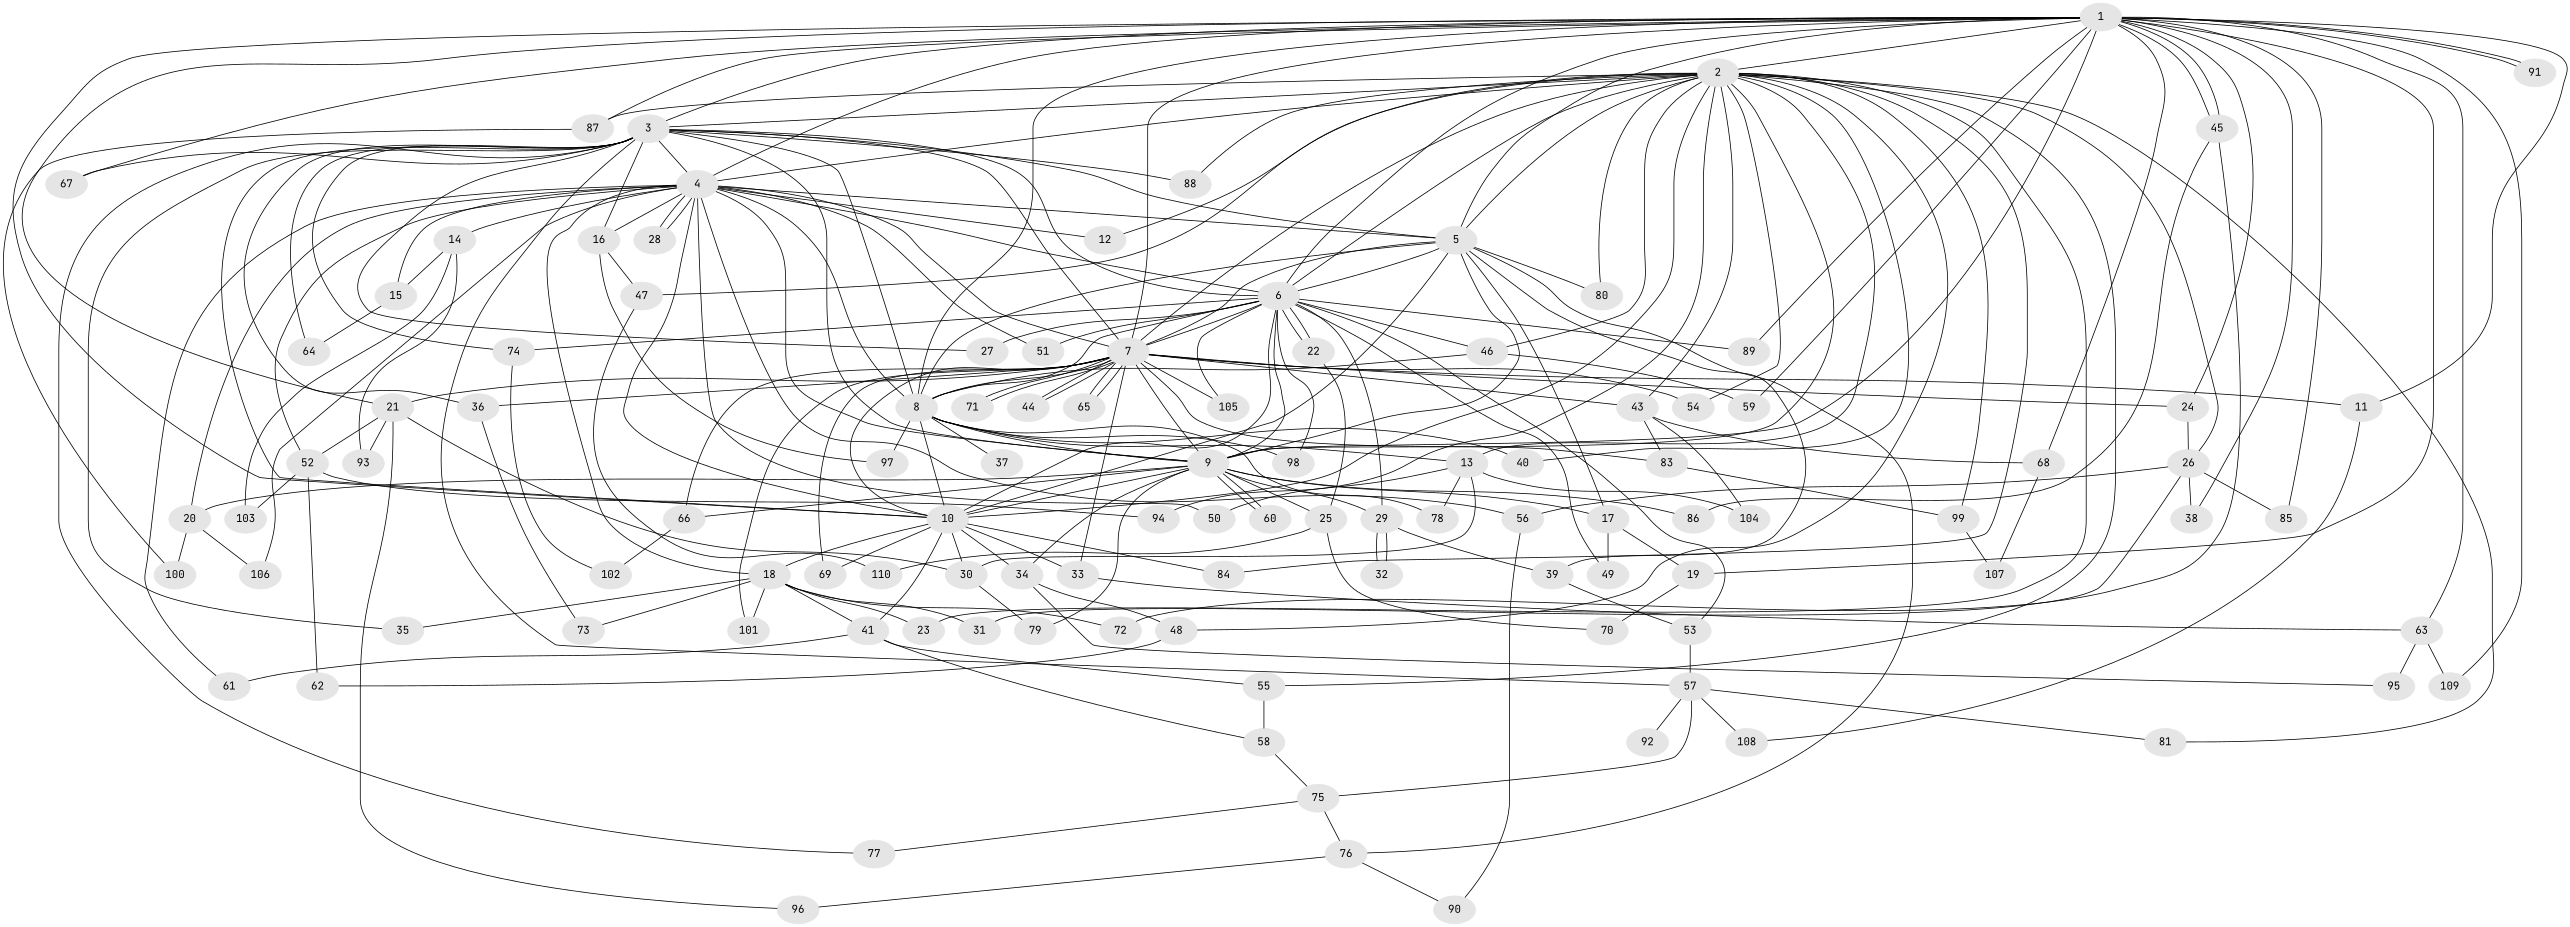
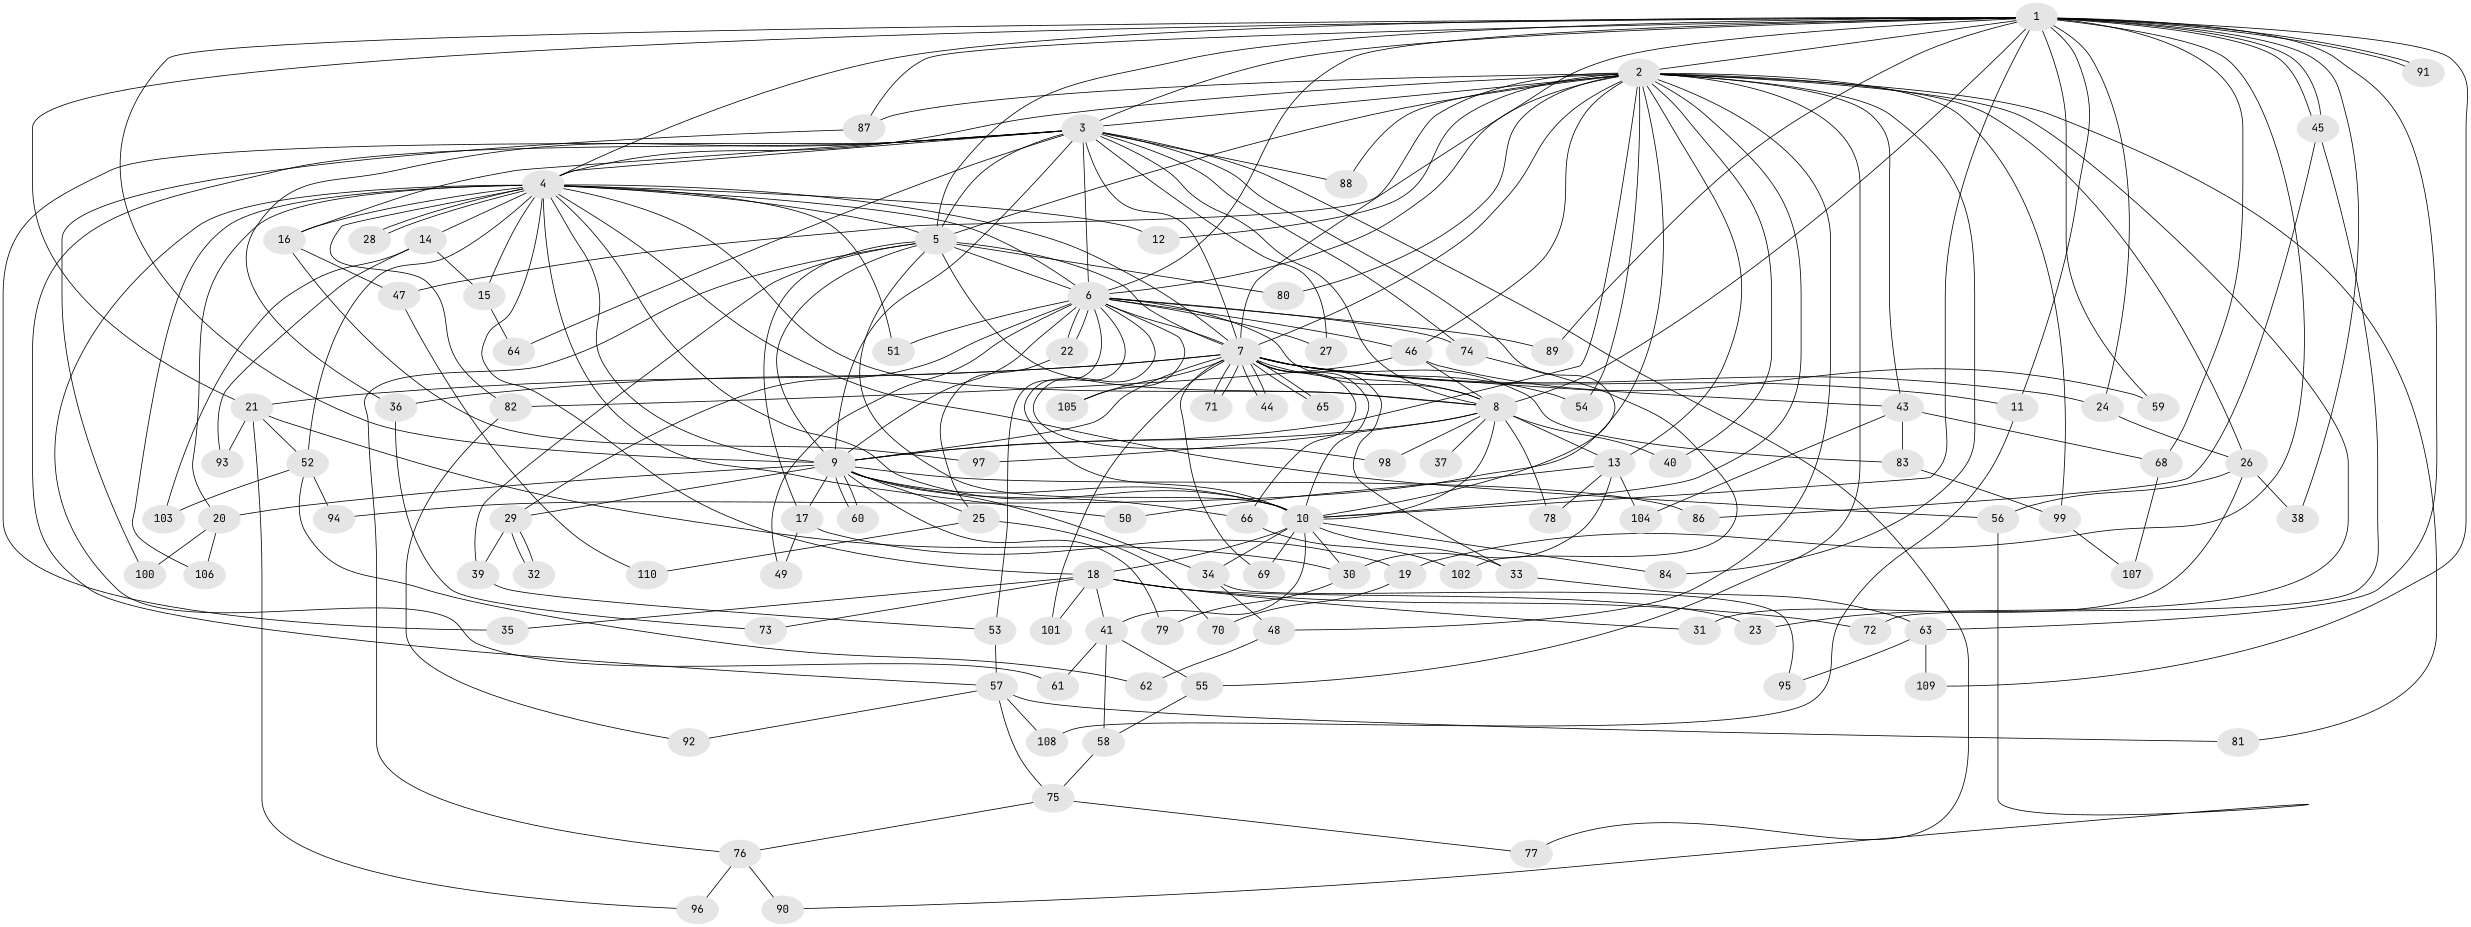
node "67": removed
node "82": added
node "85": removed
